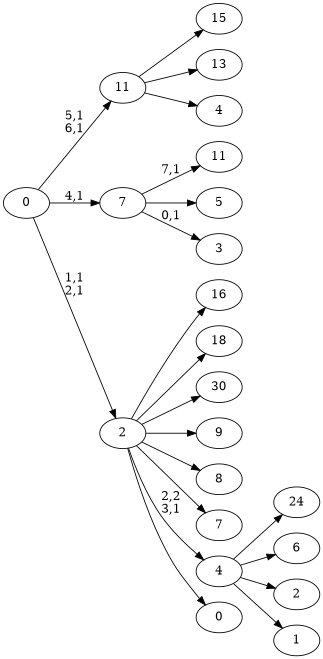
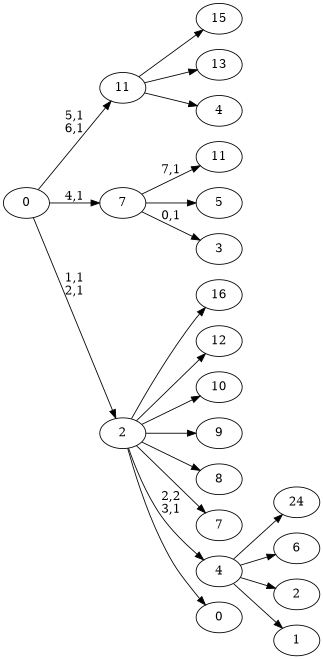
node "18": label "18" -> "12"
node "30": label "30" -> "10"
